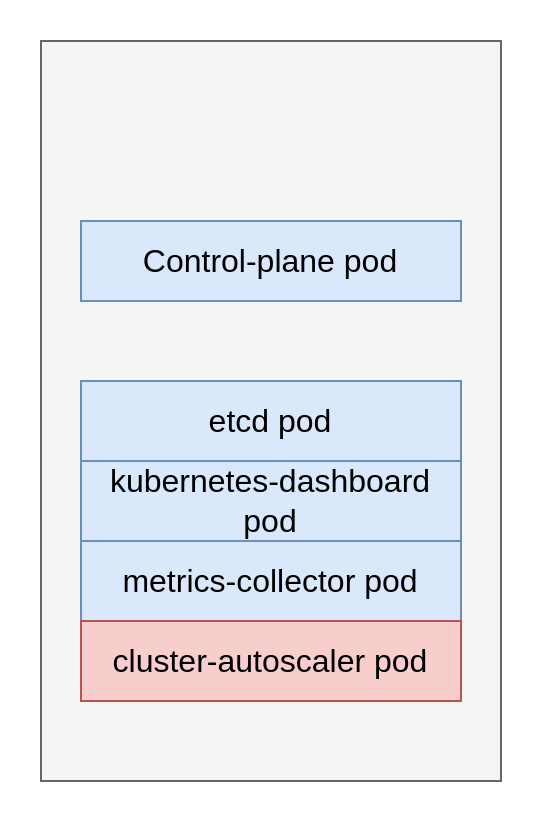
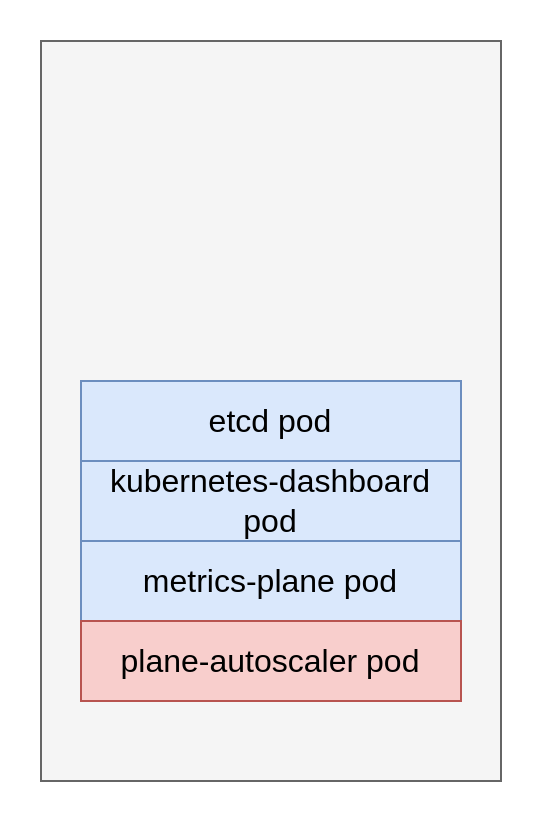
node "Control-plane pod": removed
node "metrics-collector pod": label "metrics-collector pod" -> "metrics-plane pod"
node "cluster-autoscaler pod": label "cluster-autoscaler pod" -> "plane-autoscaler pod"
